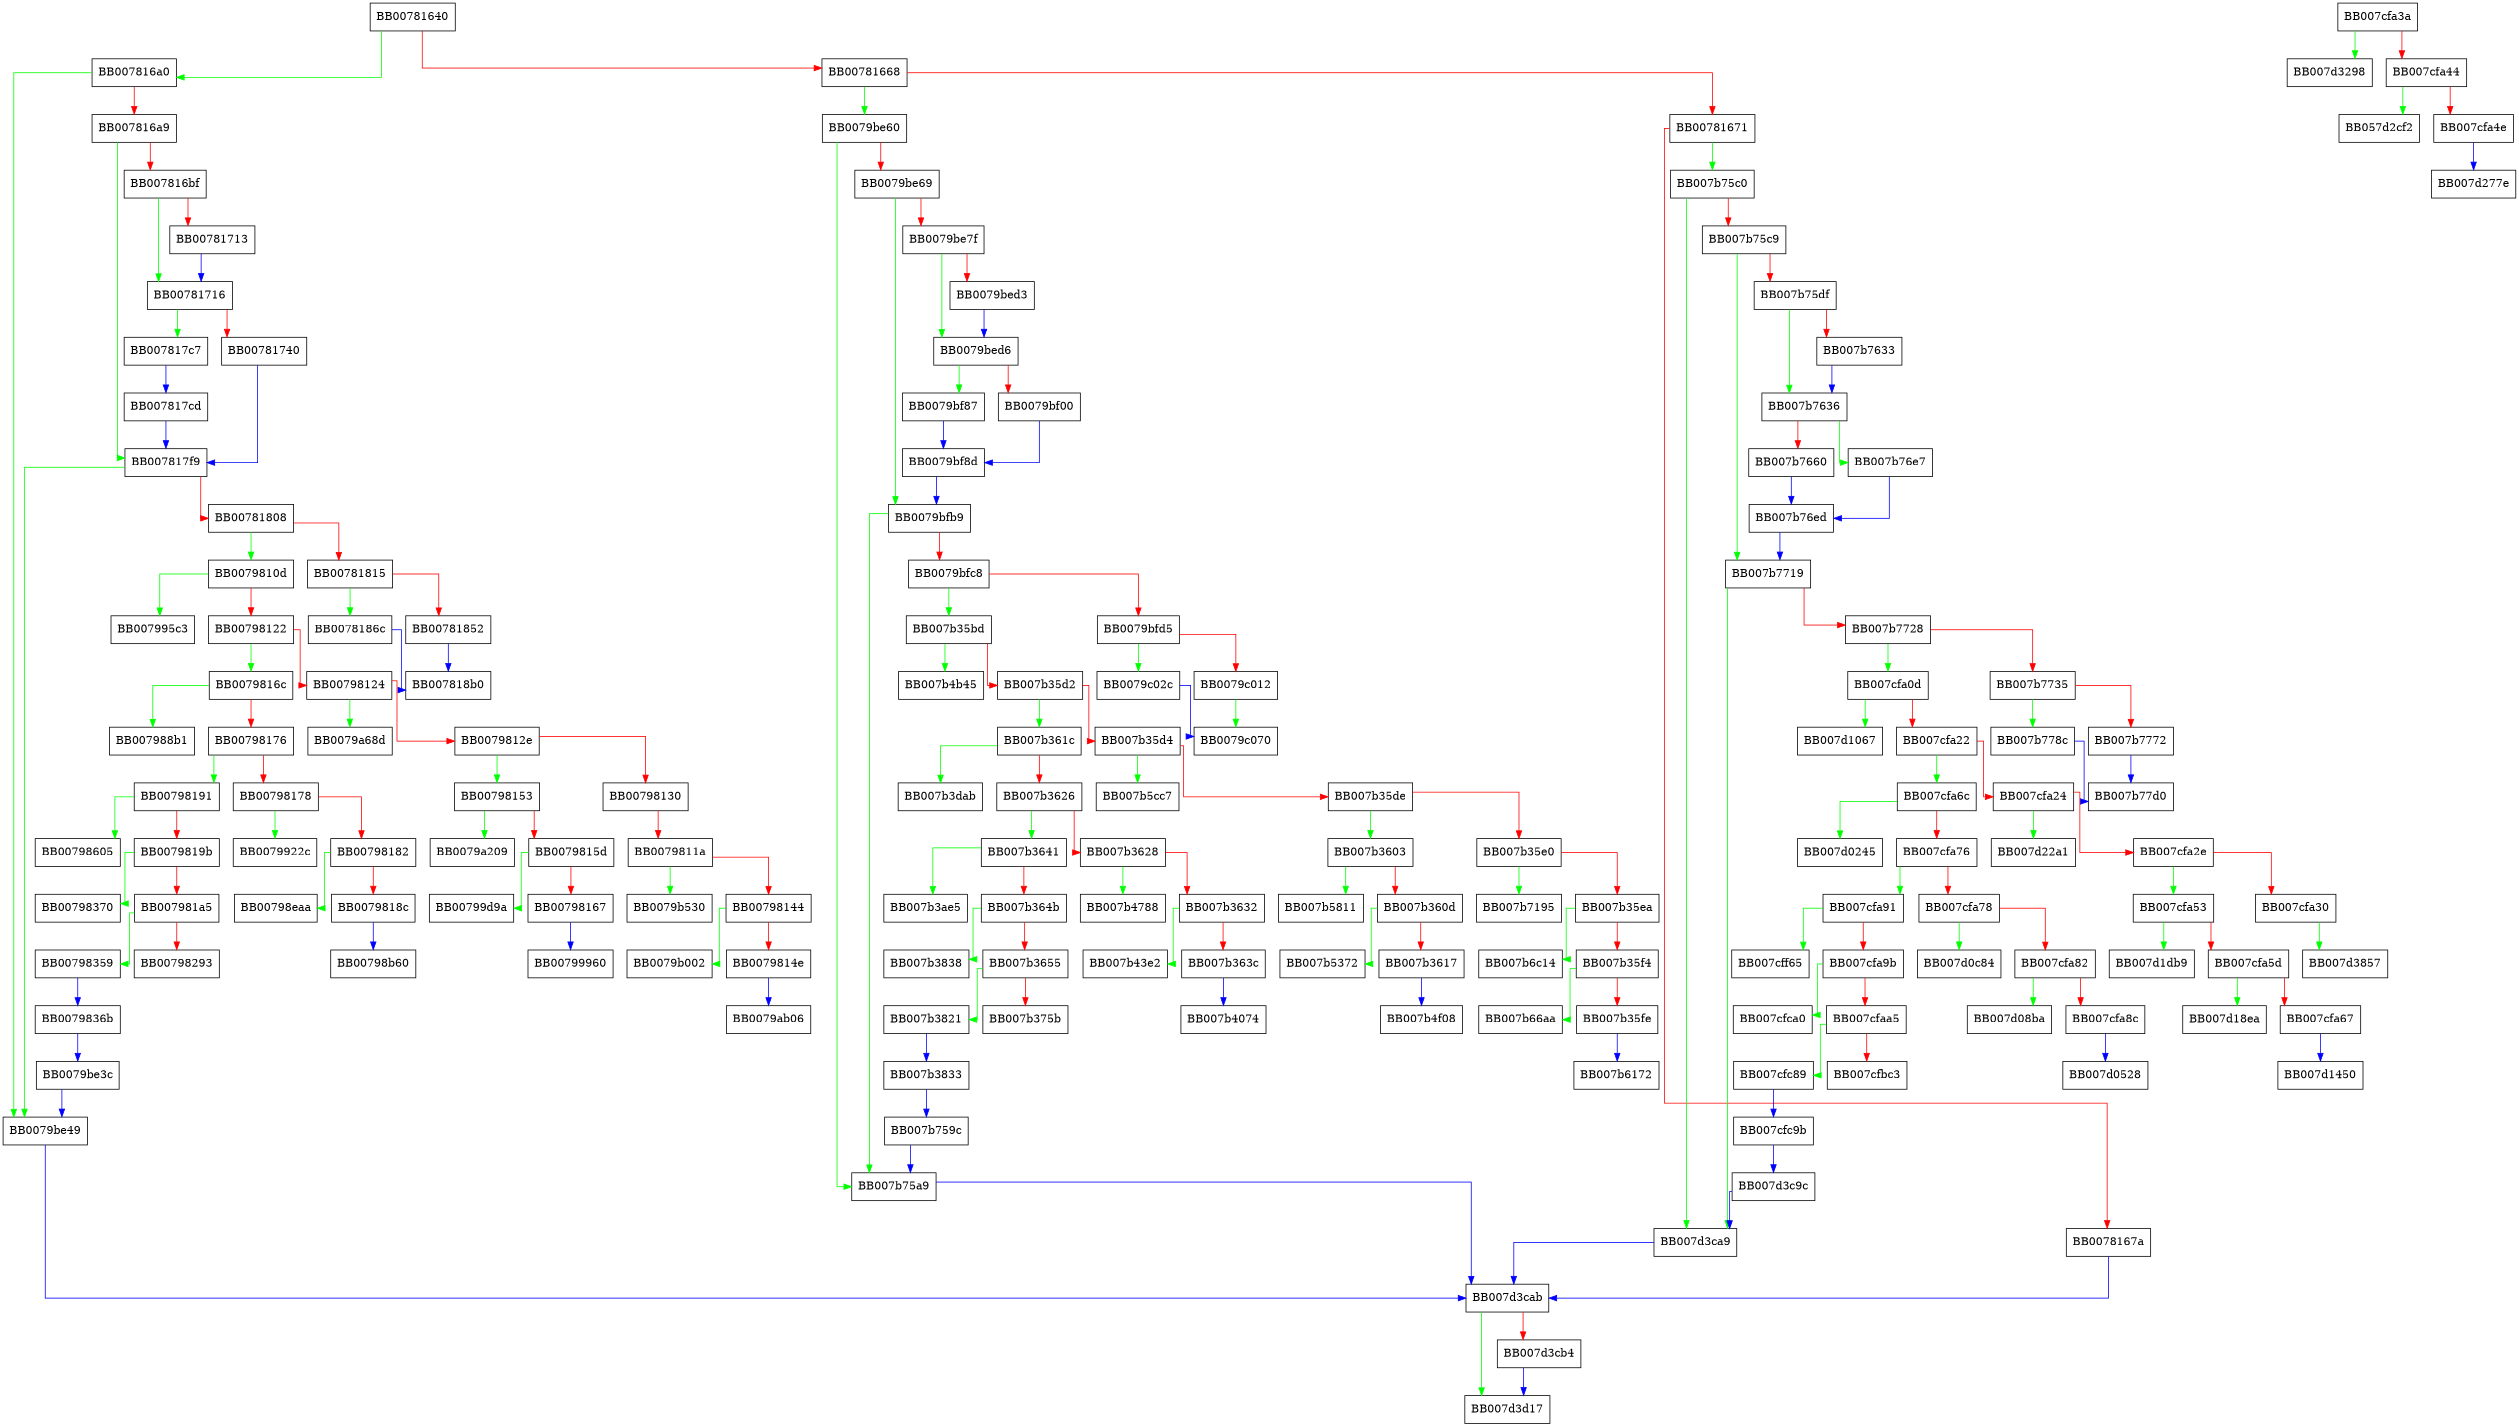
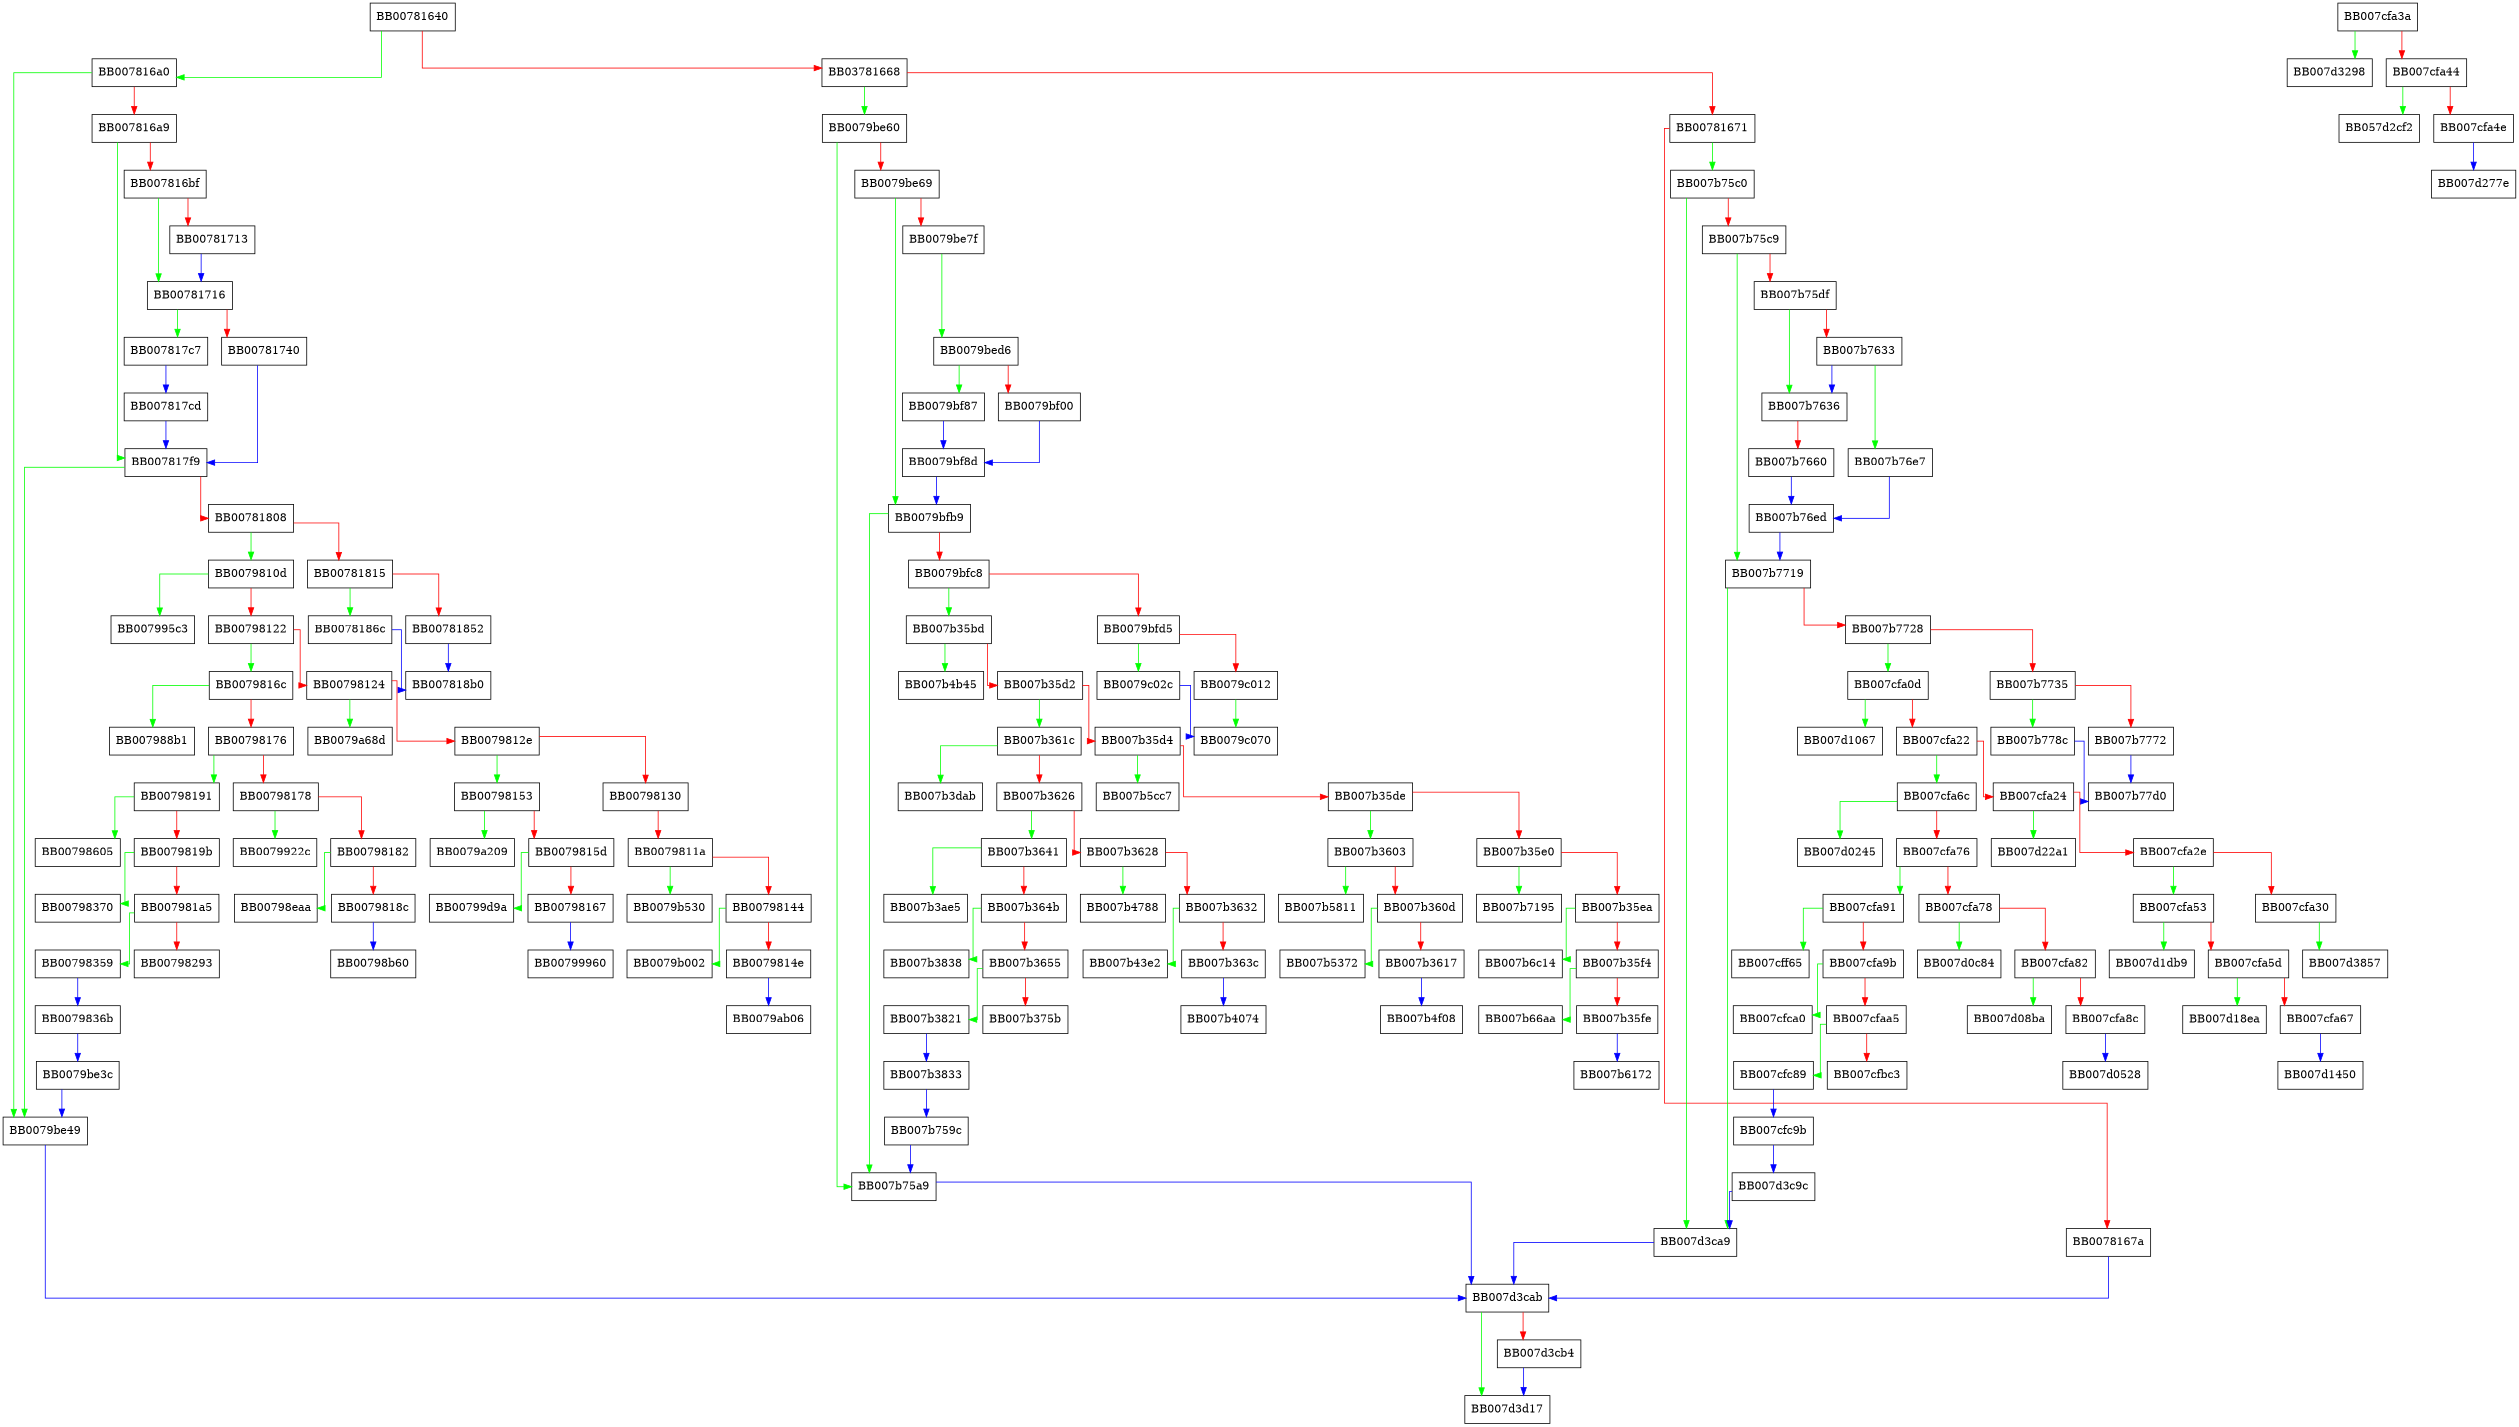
node "BB00781668": label "BB00781668" -> "BB03781668"
node "BB0079bed3": removed
edge "BB007b7636" -> "BB007b76e7": now "BB007b7633" -> "BB007b76e7"
